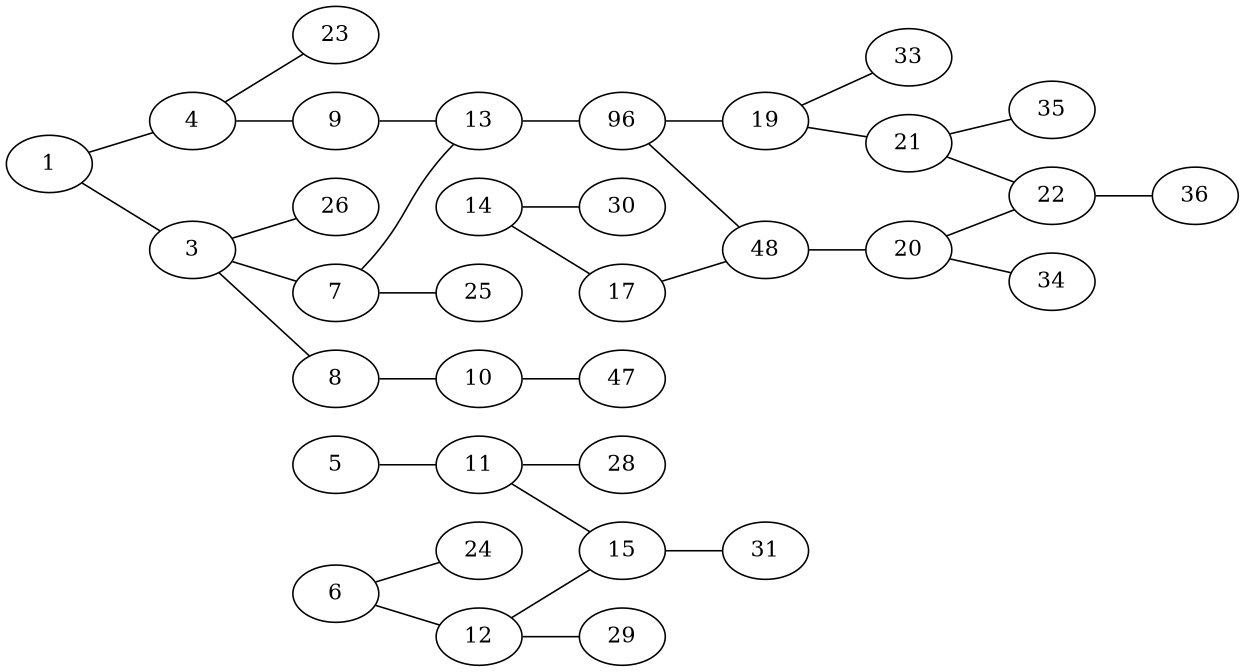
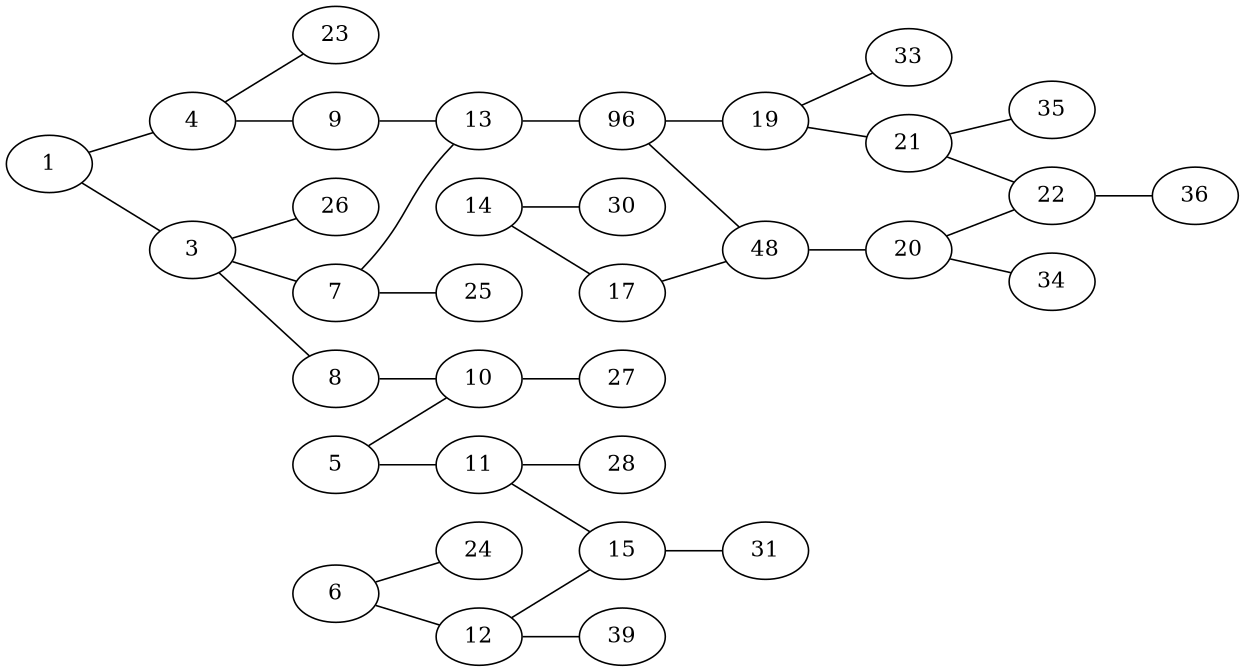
node "47": label "47" -> "27"
edge "10" -- "5": added
node "29": label "29" -> "39"
